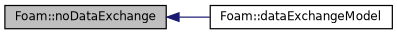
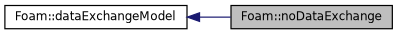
edge "Foam::dataExchangeModel" -> "Foam::noDataExchange": reversed
